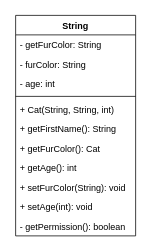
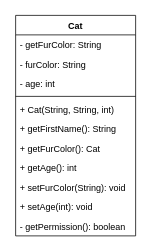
node "String": label "String" -> "Cat"
